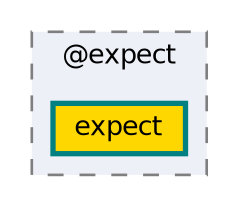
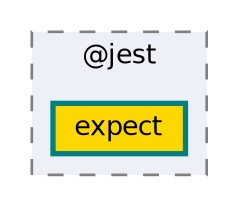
cluster "@expect": label "@expect" -> "@jest"
